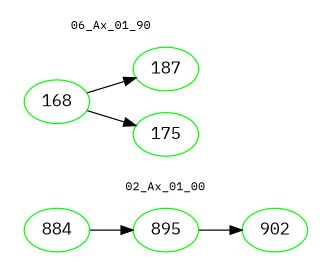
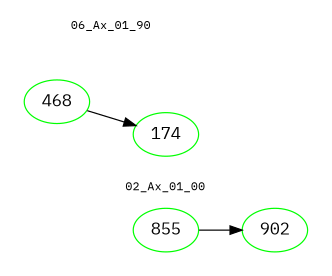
node "187": removed
node "168": label "168" -> "468"
node "175": label "175" -> "174"
node "884": removed
node "895": label "895" -> "855"
